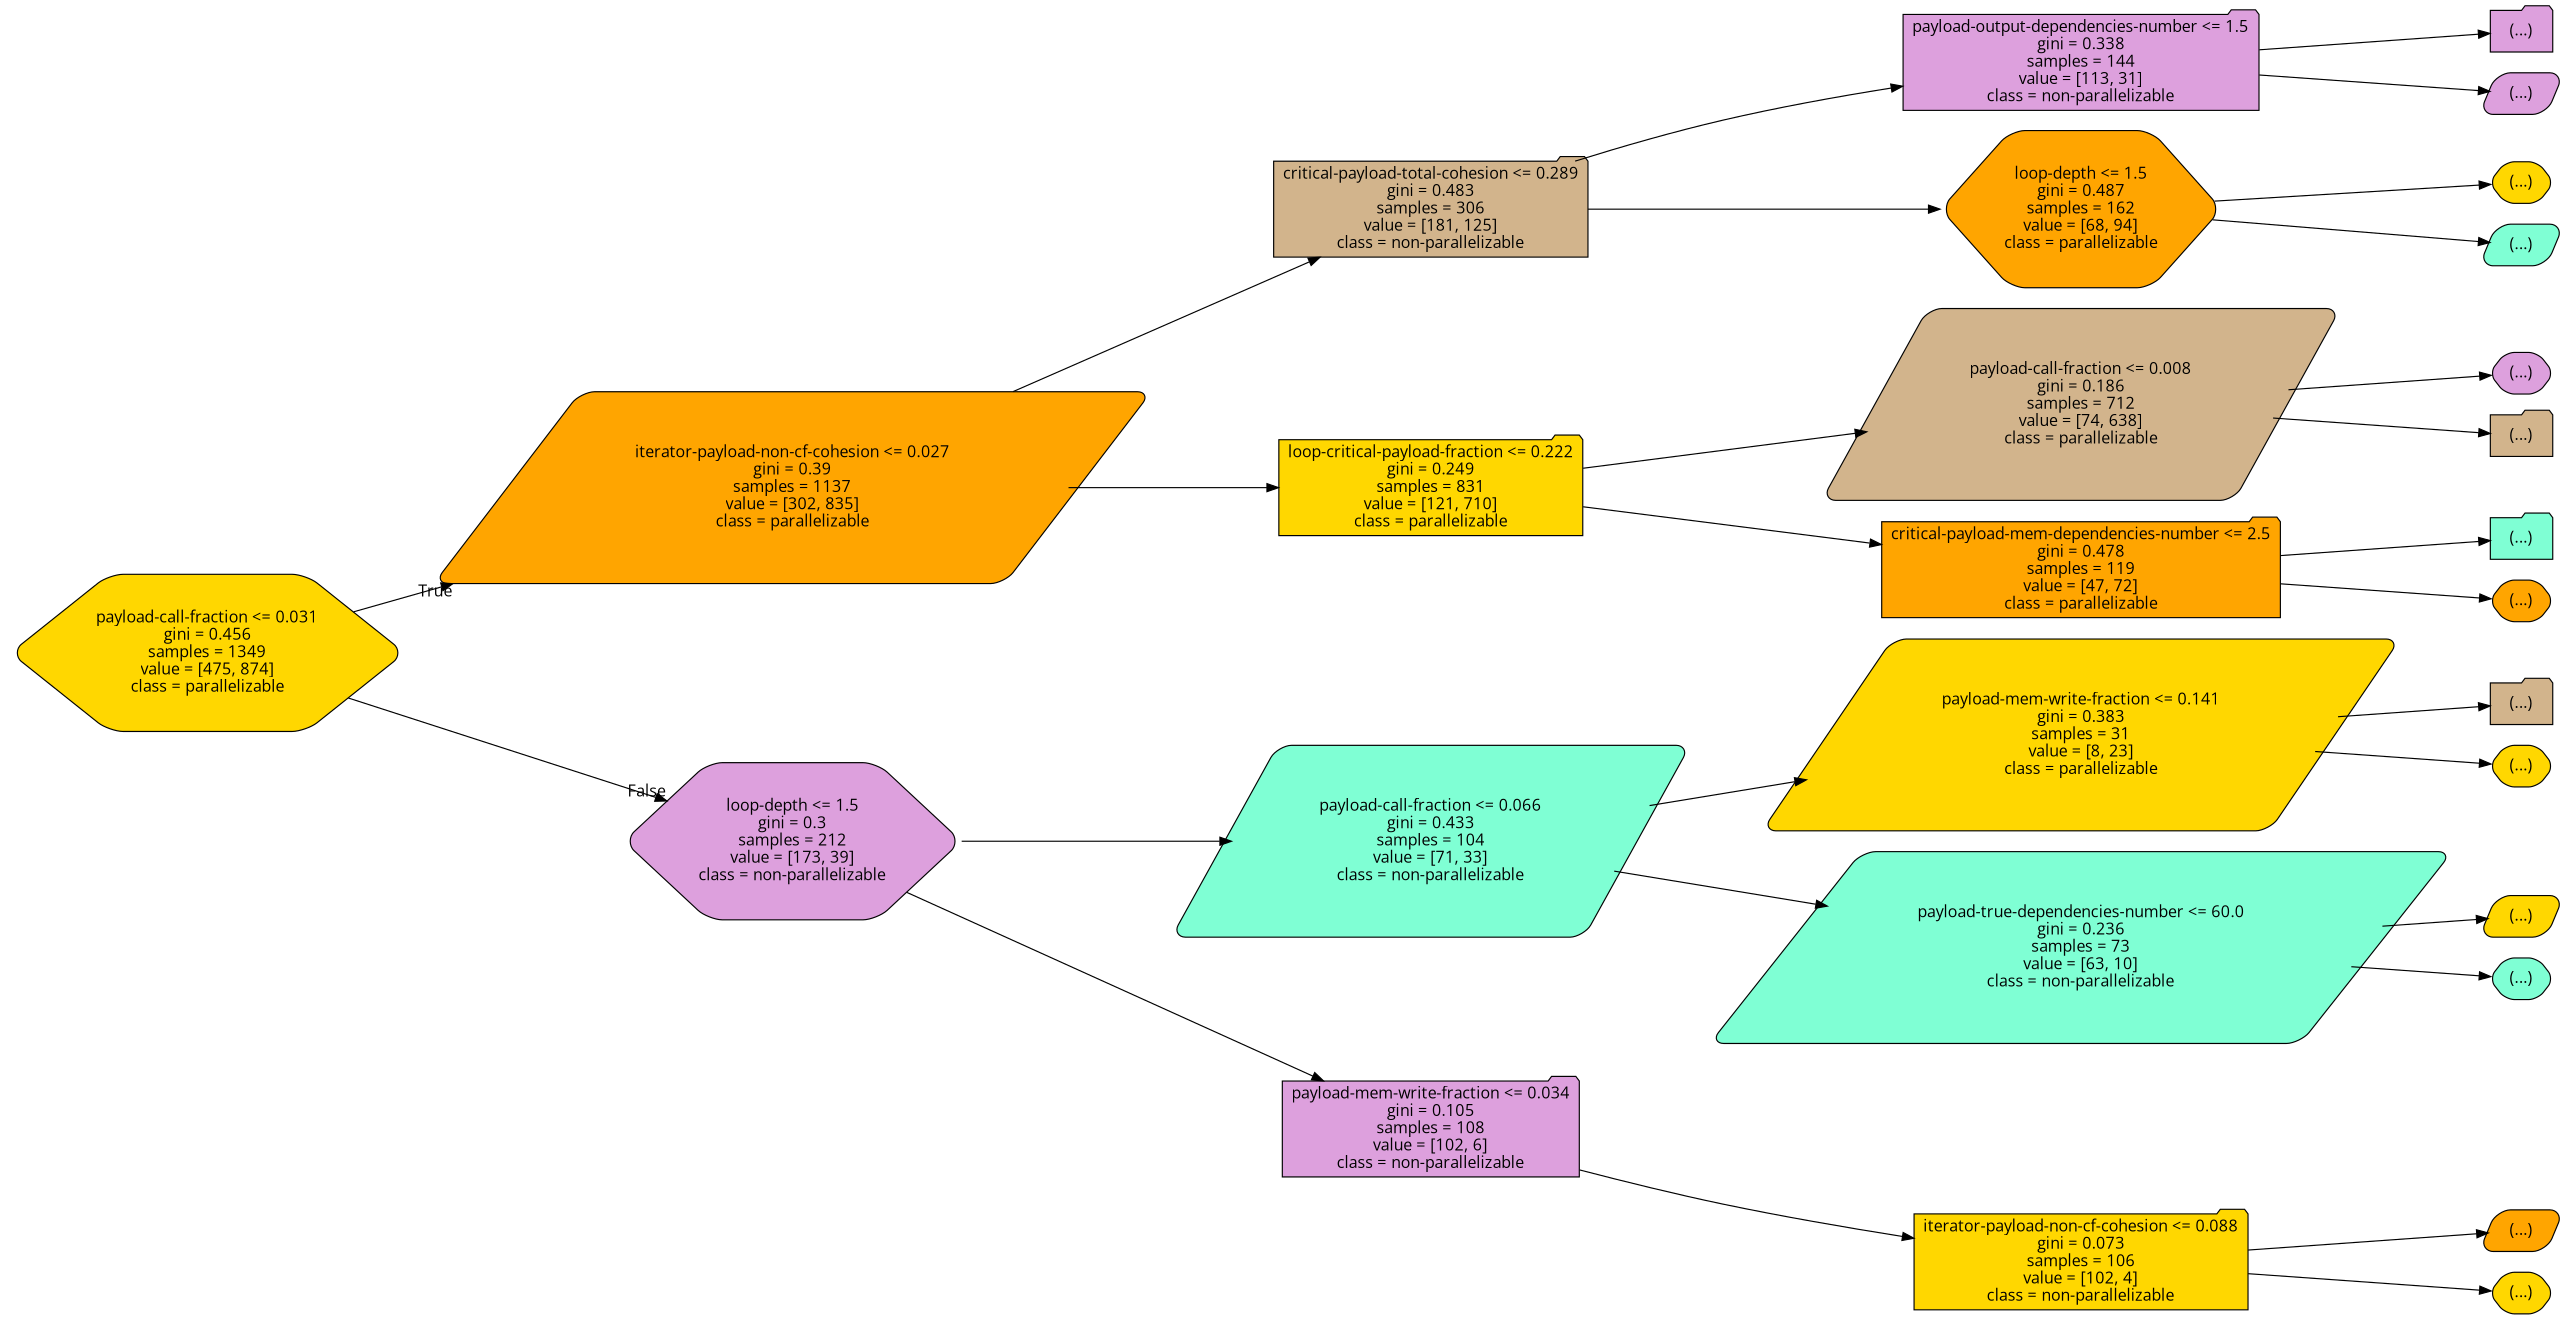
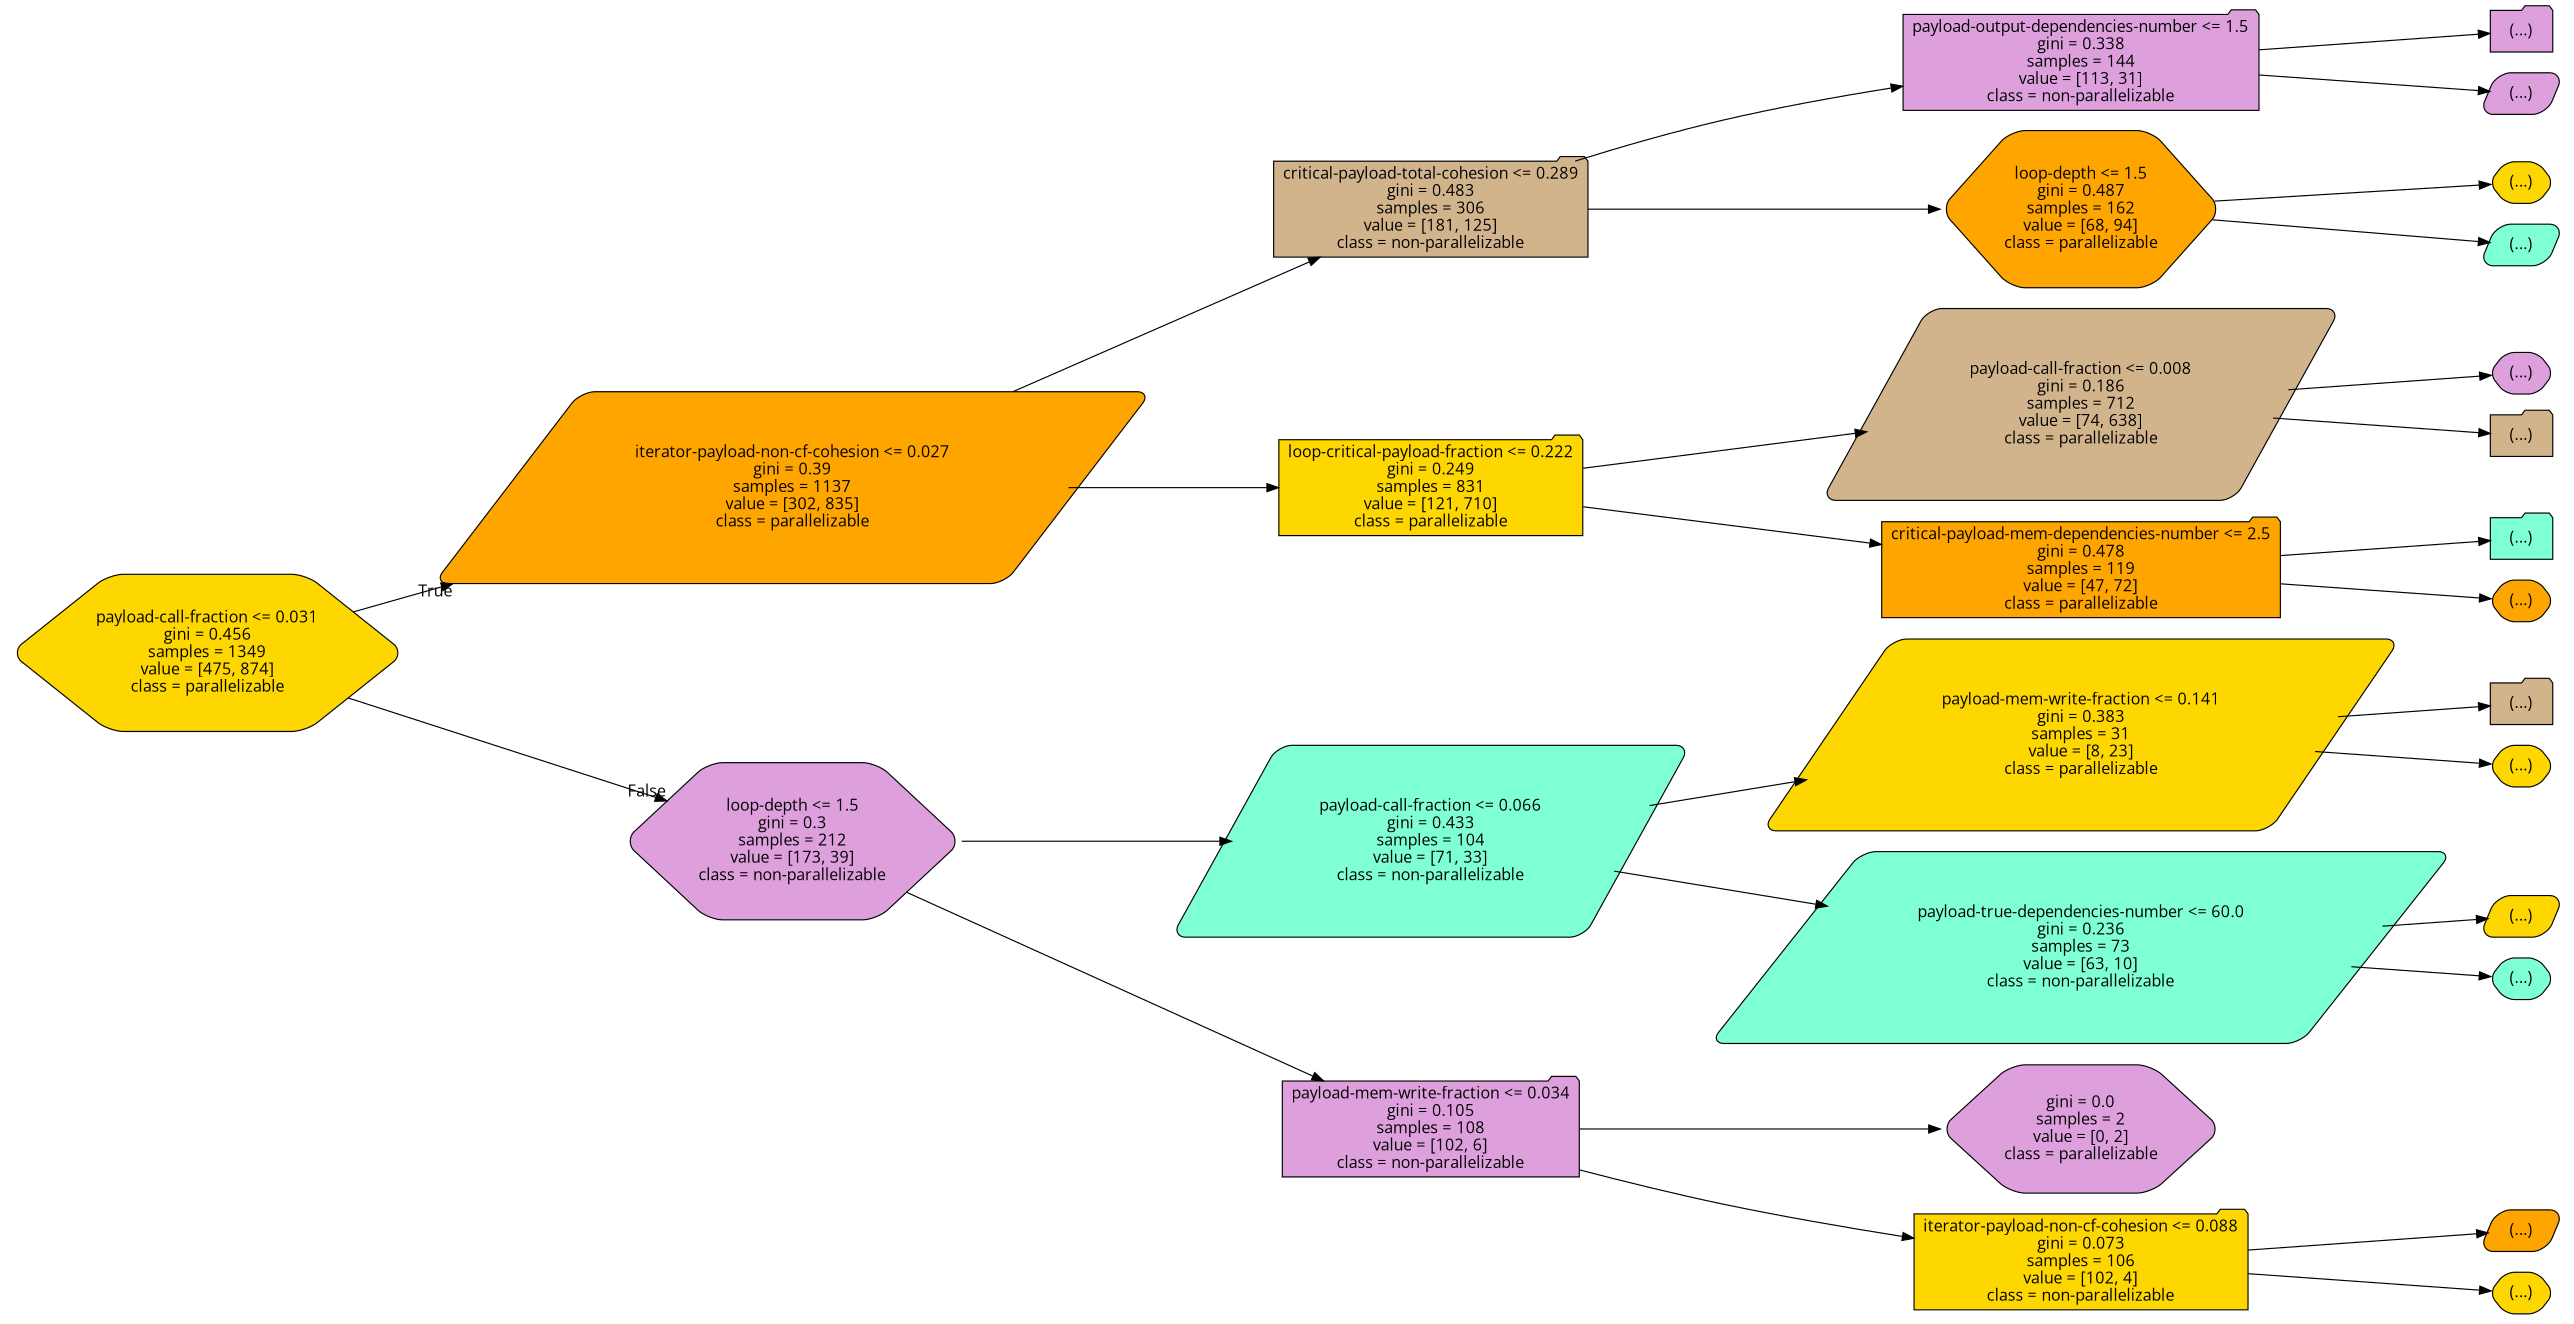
node "gini = 0.0 samples = 2 value = [0, 2] class = parallelizable": added
